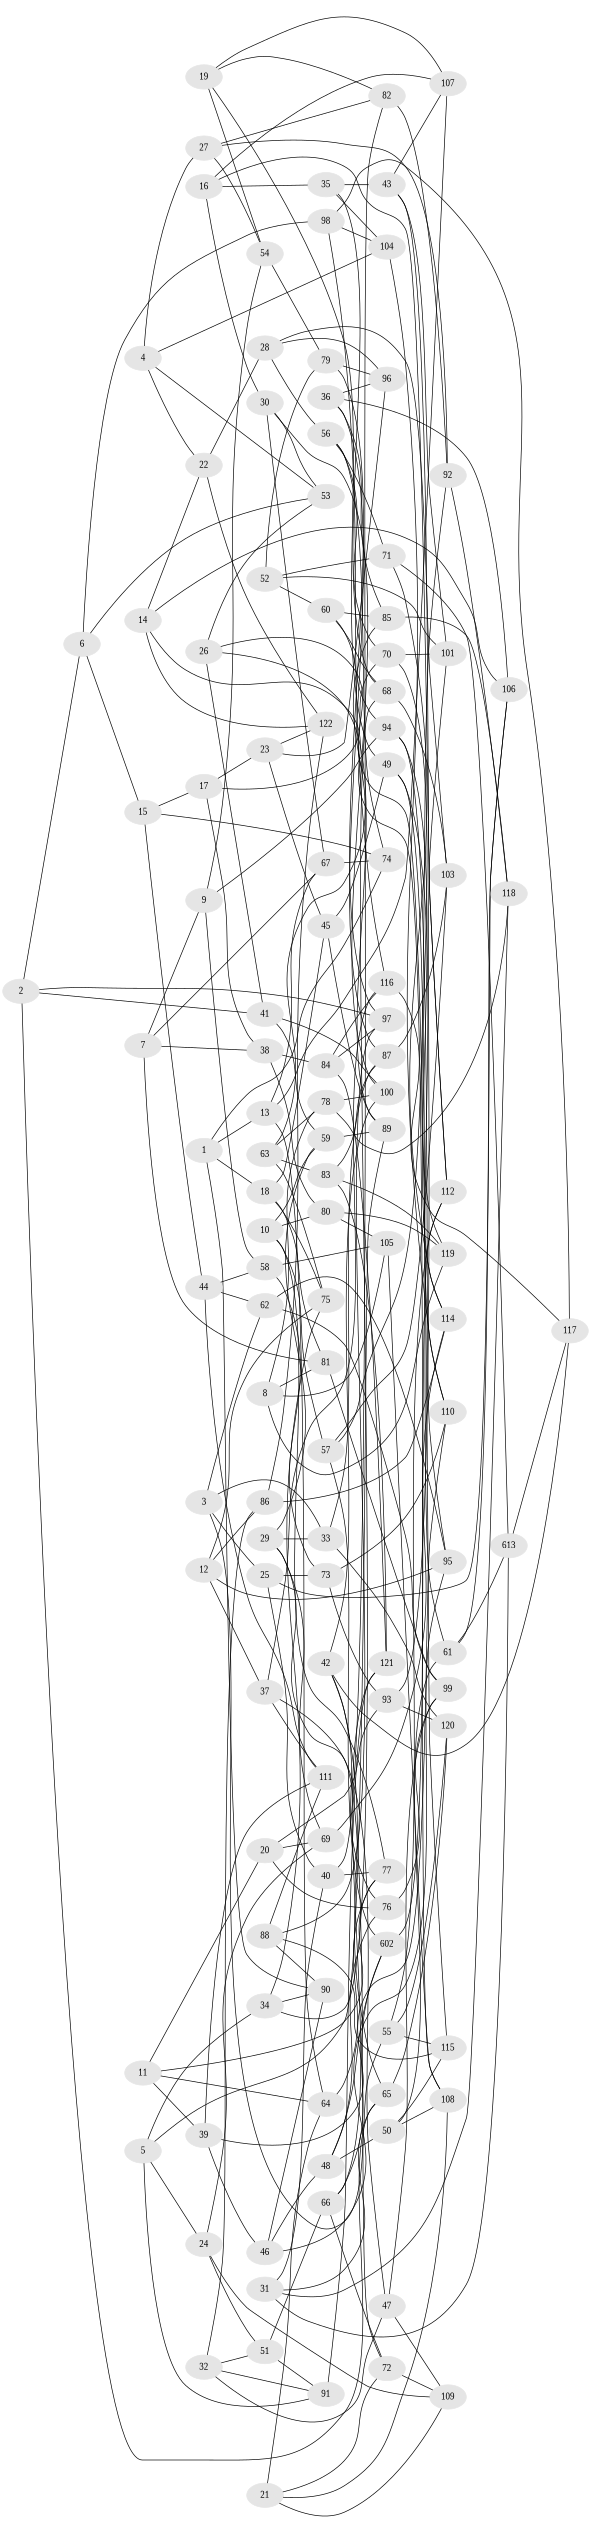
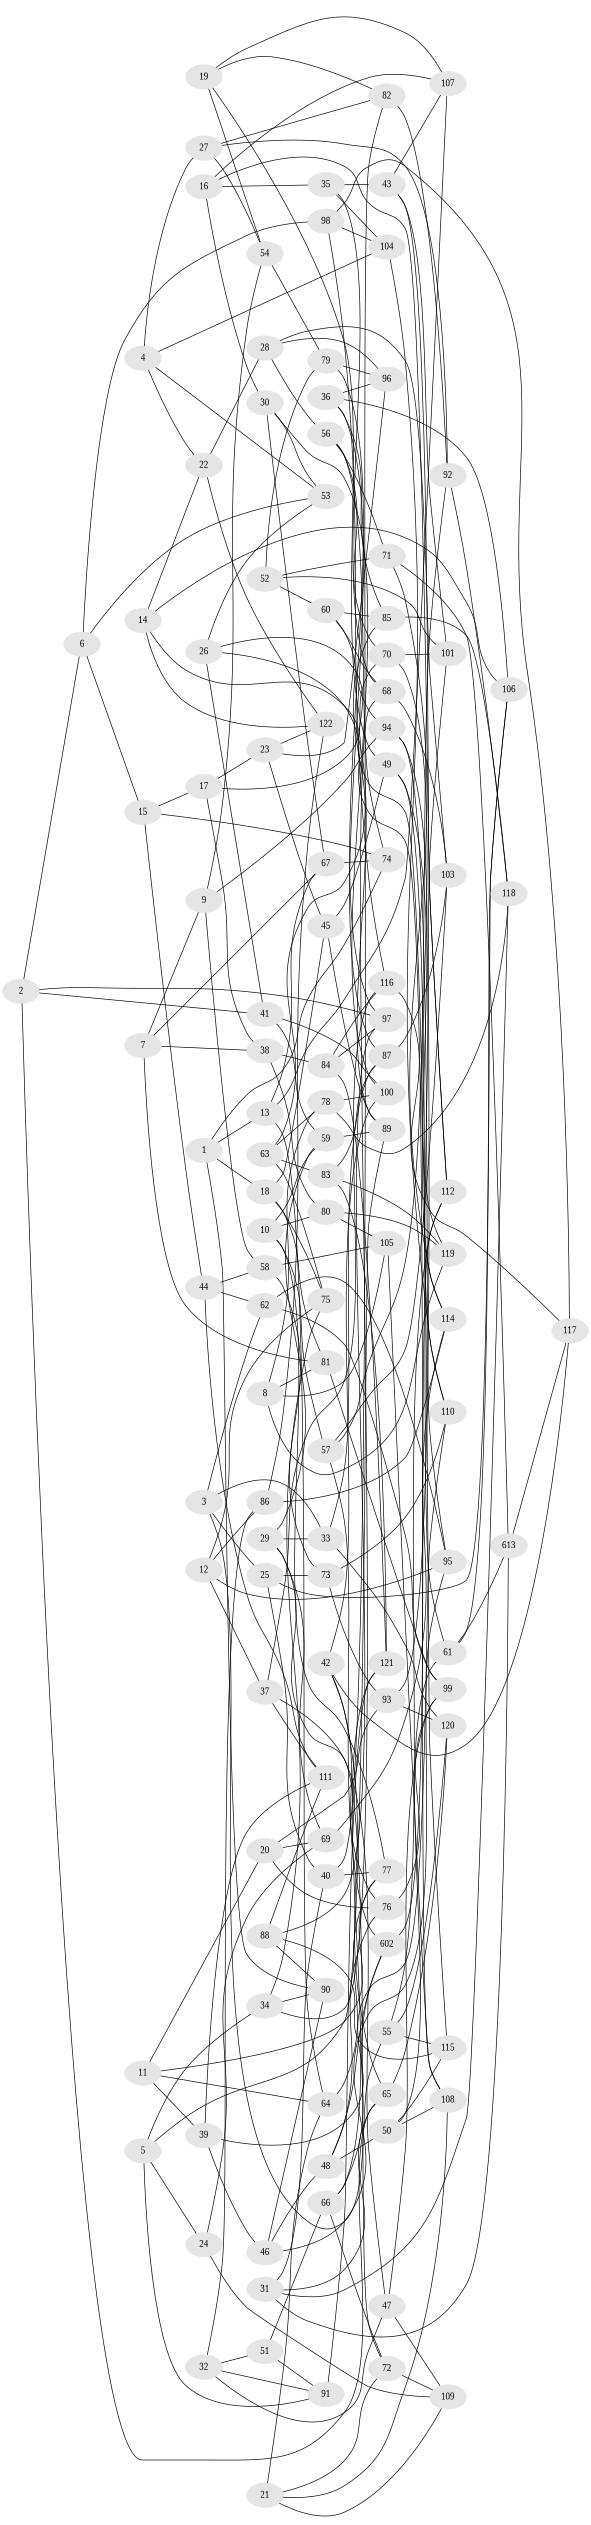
edge "24" -- "51": removed
